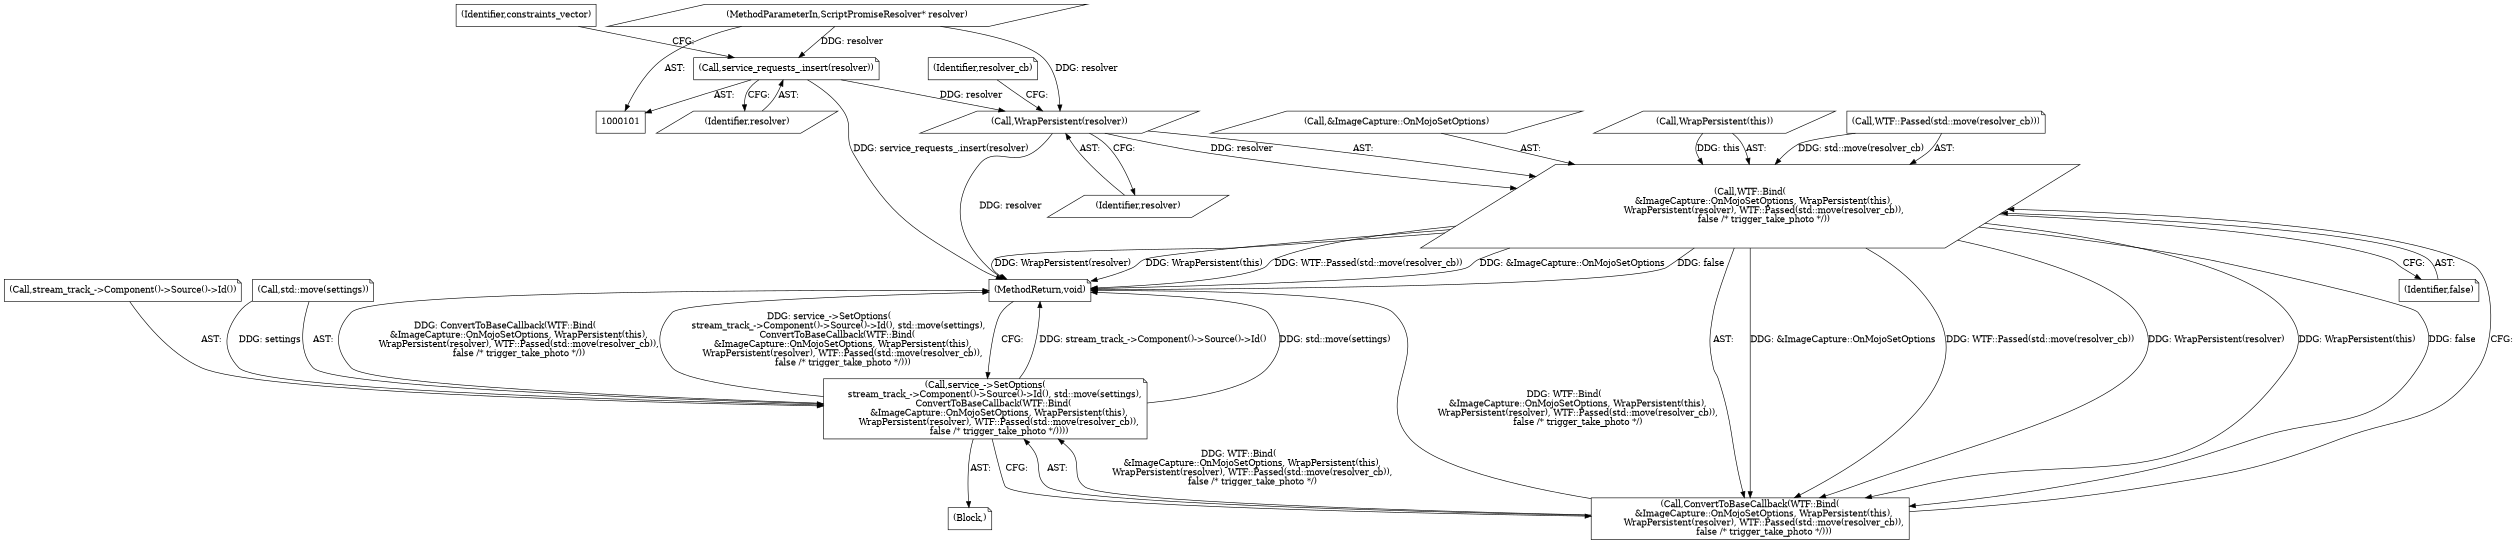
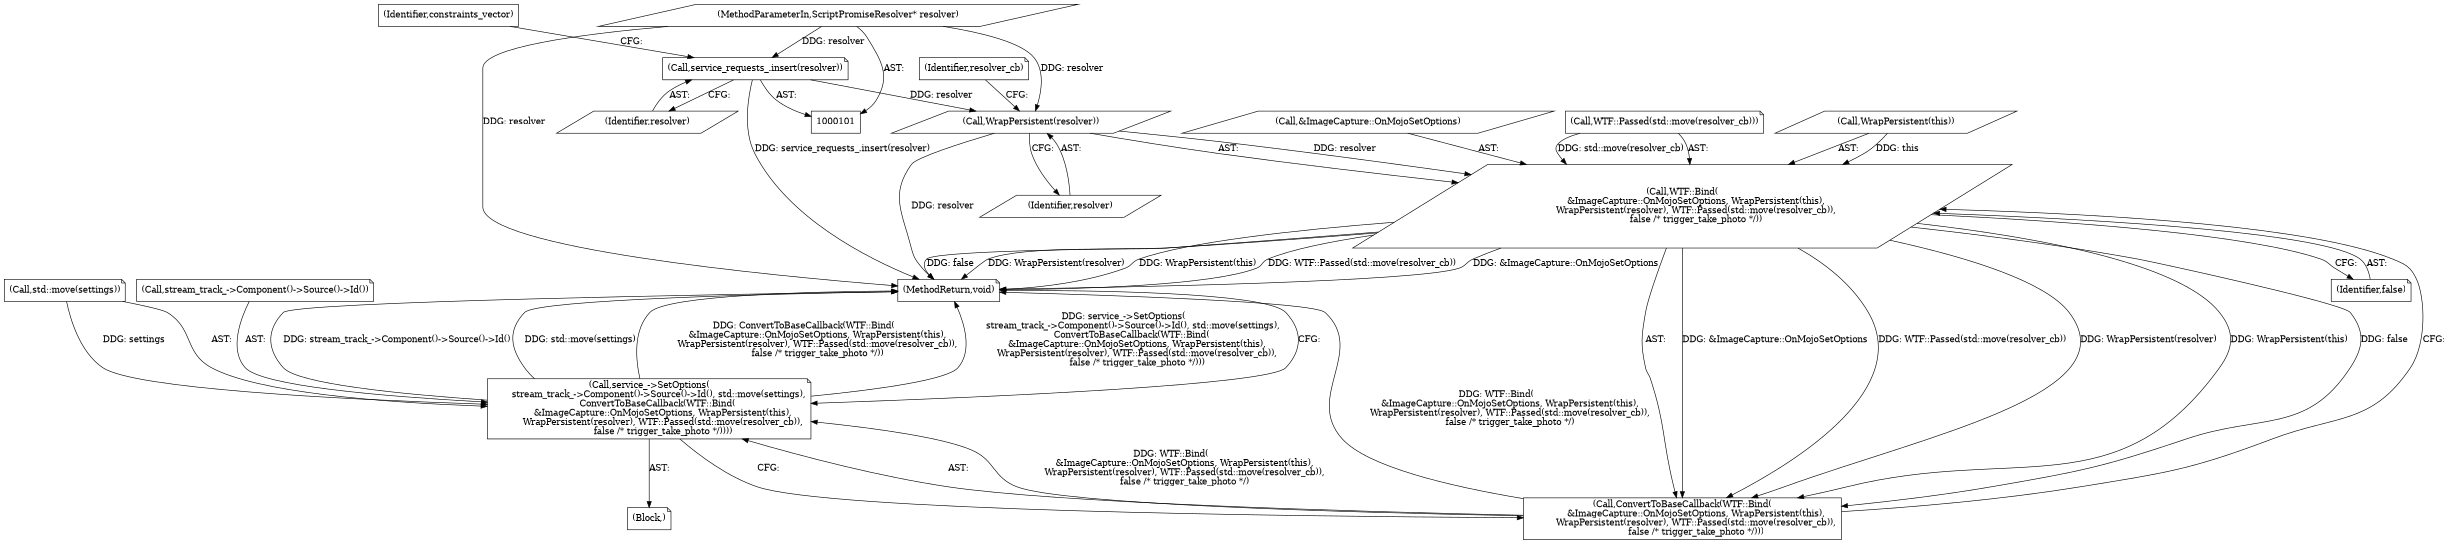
edge "(MethodParameterIn,ScriptPromiseResolver* resolver)" -> "(MethodReturn,void)": added, label "DDG: resolver"
